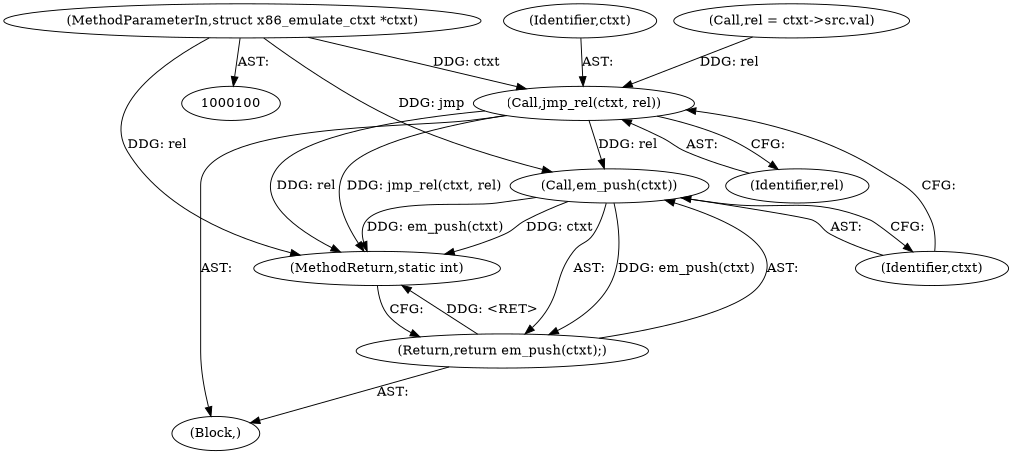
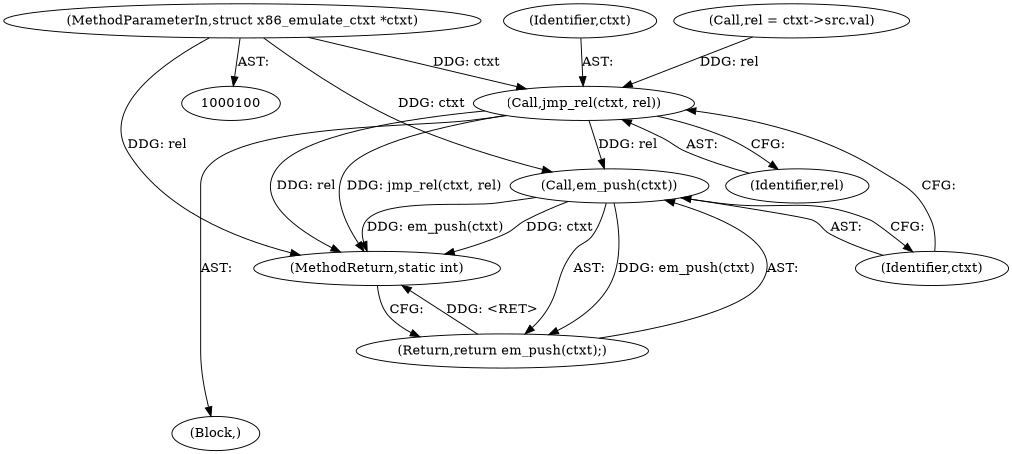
edge "(MethodParameterIn,struct x86_emulate_ctxt *ctxt)" -> "(Call,em_push(ctxt))": label "DDG: jmp" -> "DDG: ctxt"
edge "(Return,return em_push(ctxt);)" -> "(Block,)": removed, label "AST:"
